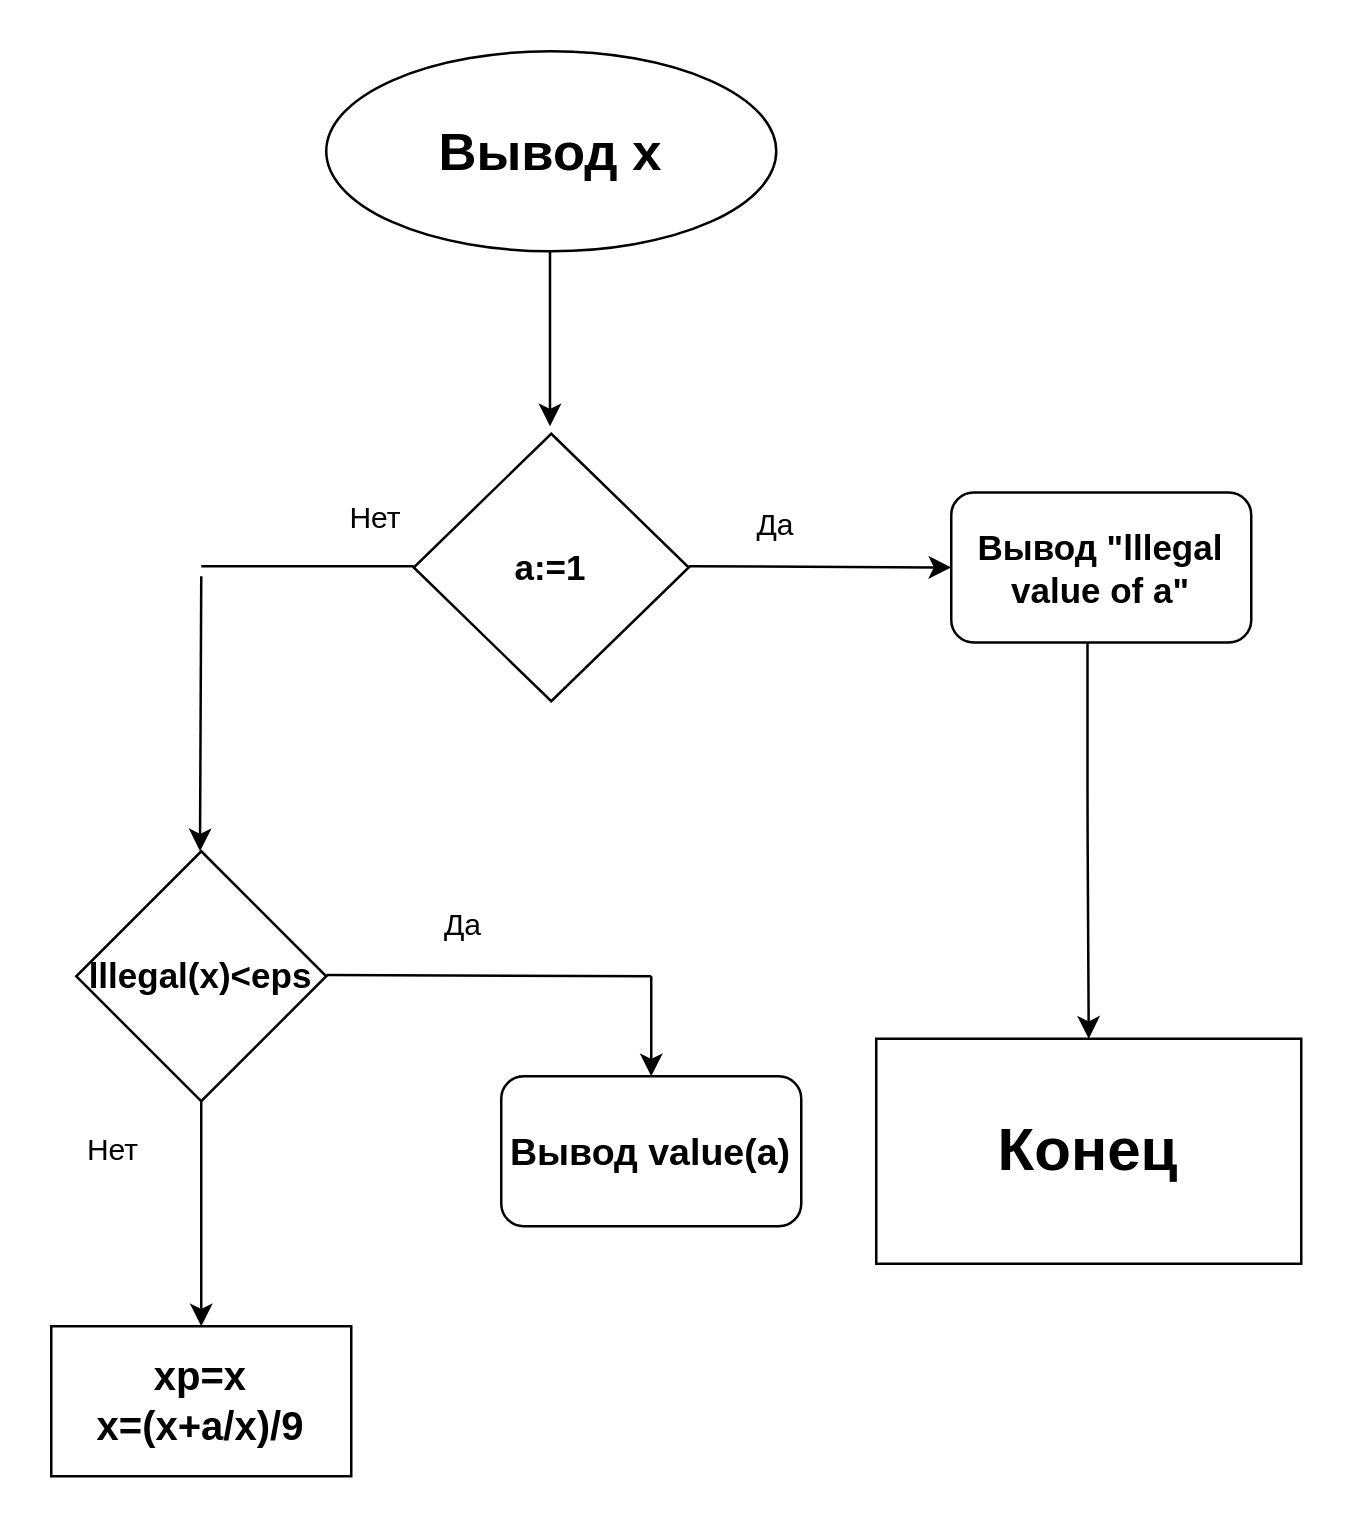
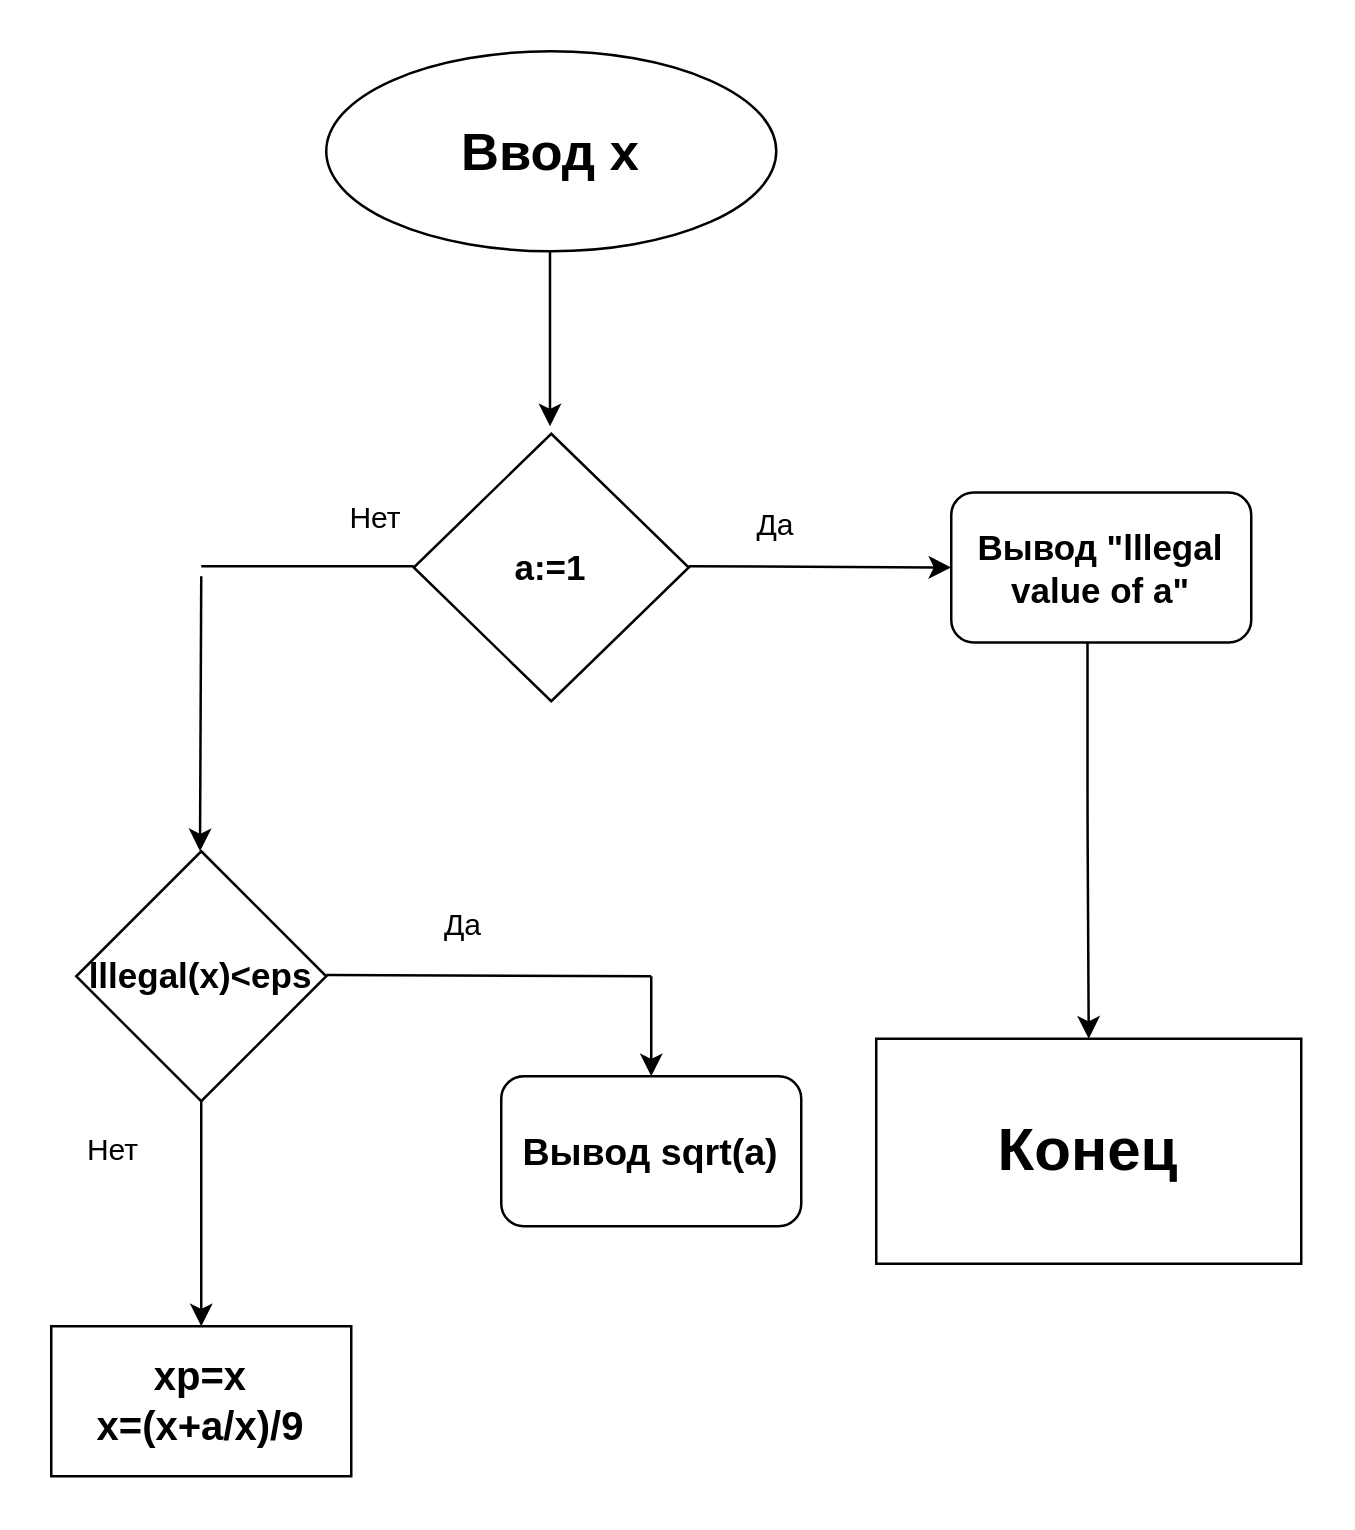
node "Вывод х": label "Вывод х" -> "Ввод х"
node "Вывод value(a)": label "Вывод value(a)" -> "Вывод sqrt(a)"
